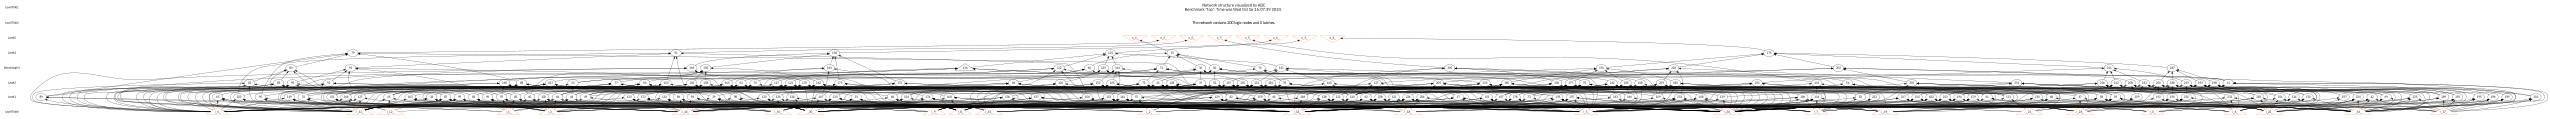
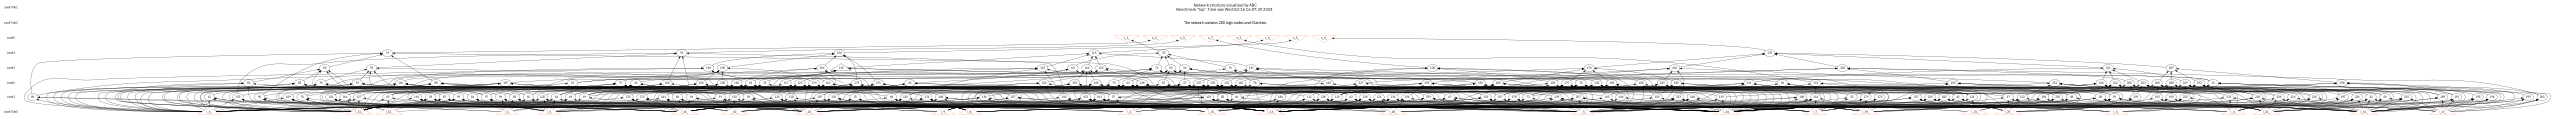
node "Benchmark3": label "Benchmark3" -> "Level3"
edge "i_13_" -> "214": reversed
edge "i_16_" -> "179": now "197" -> "179"
